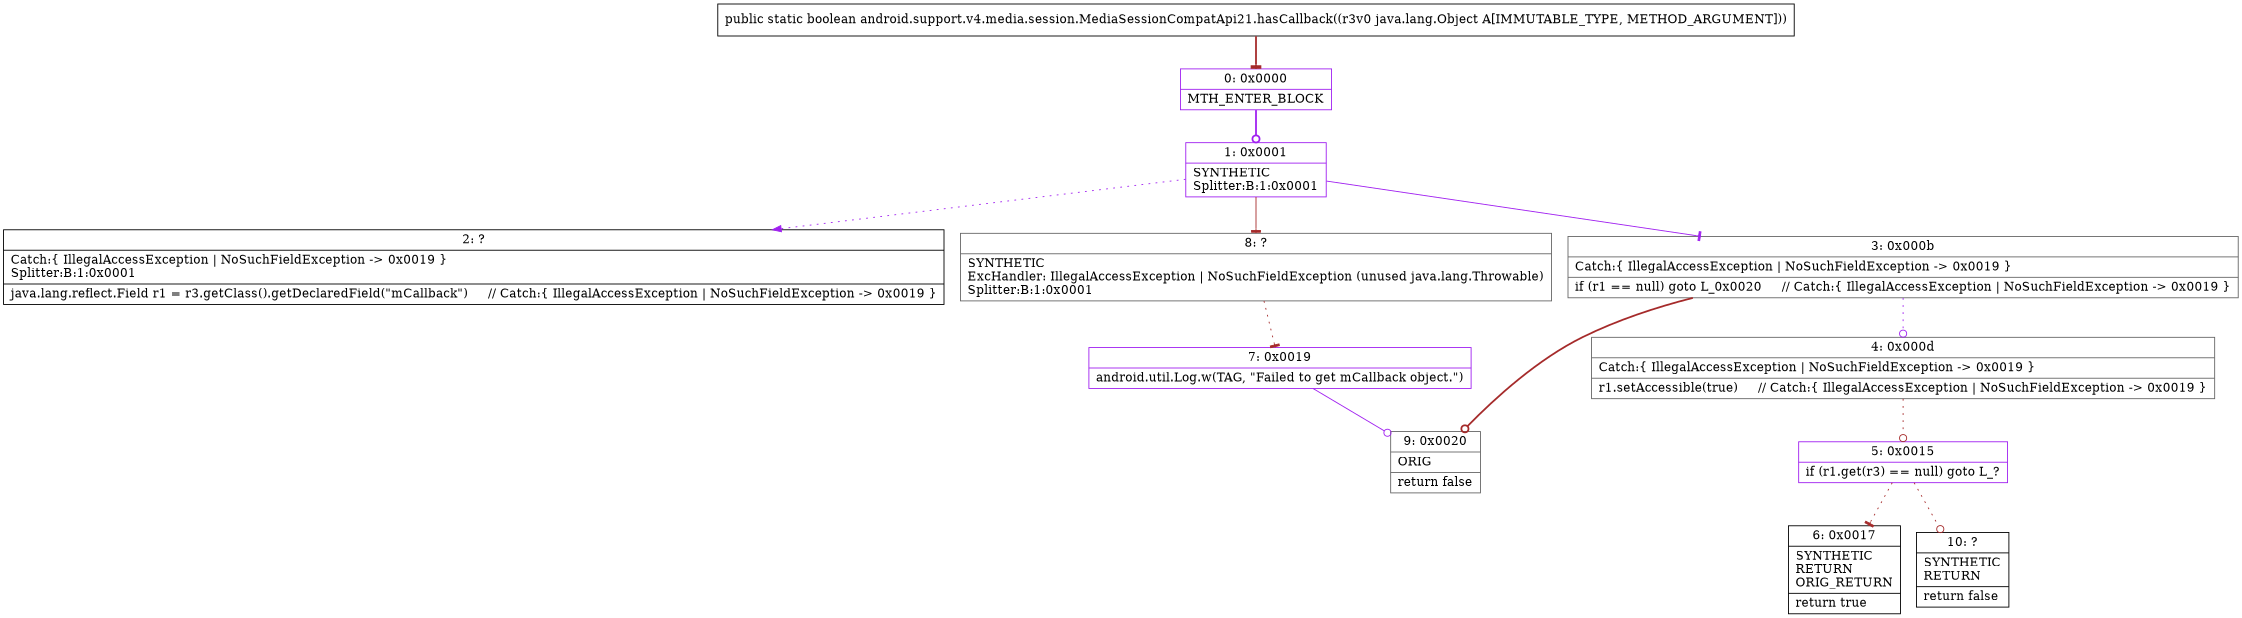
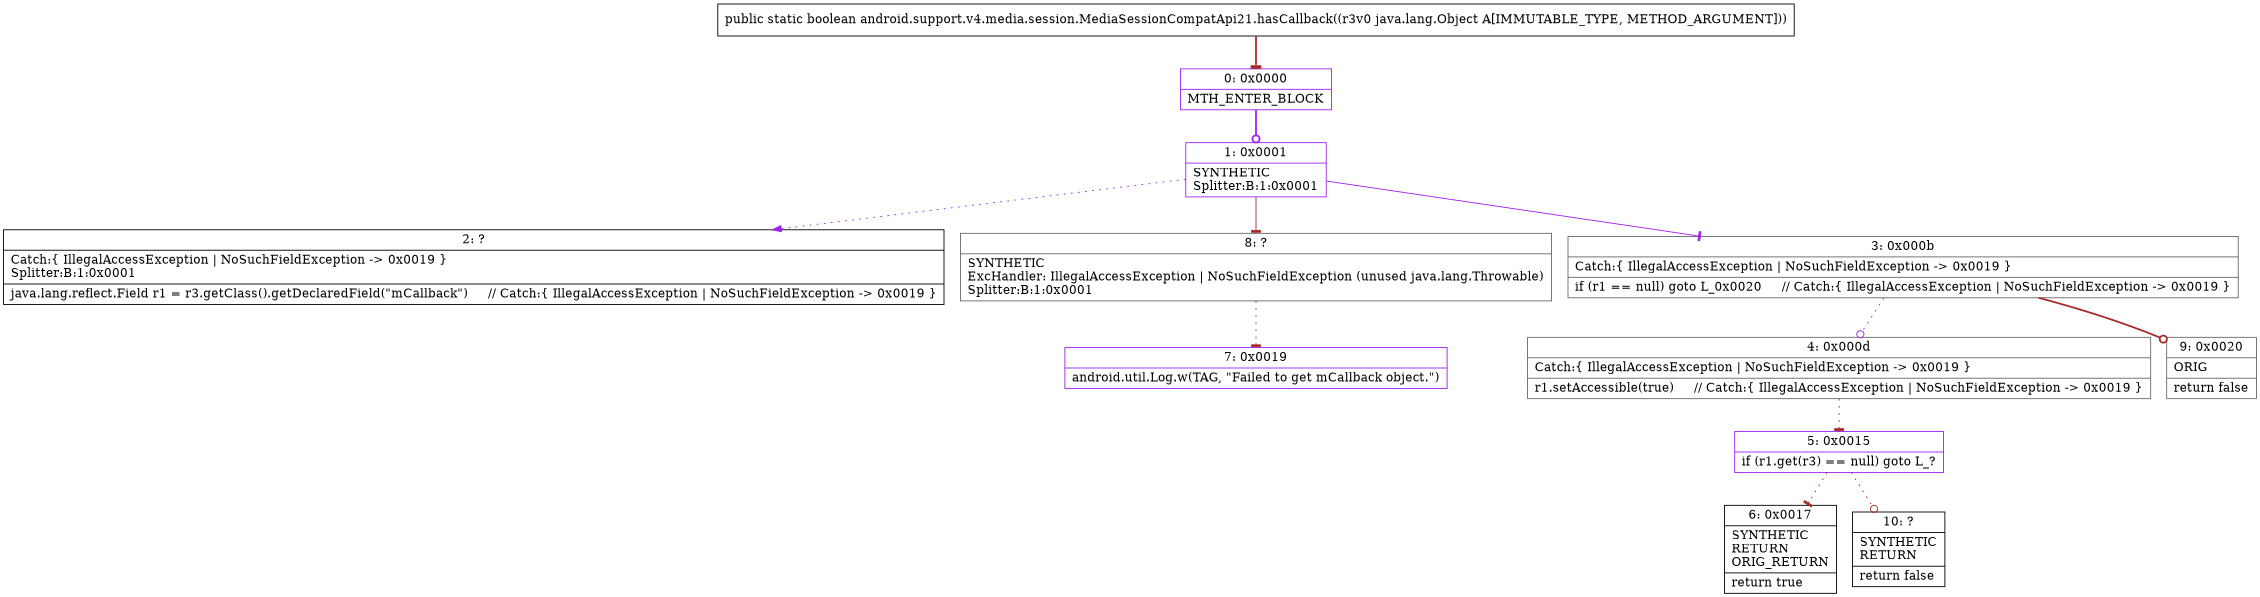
edge "7: 0x0019" -> "9: 0x0020": removed
edge "4: 0x000d" -> "5: 0x0015": arrowhead odot -> tee
